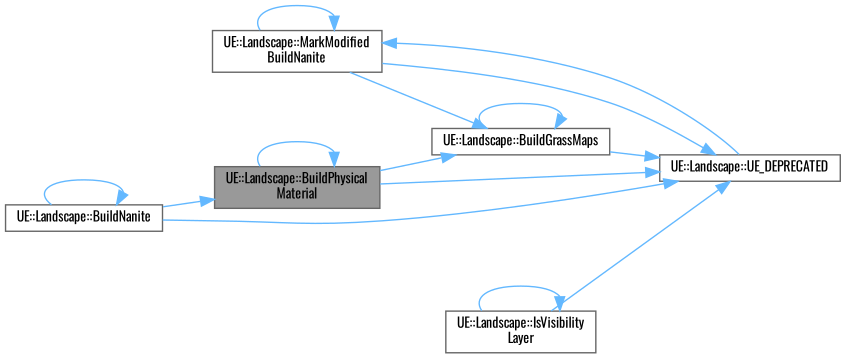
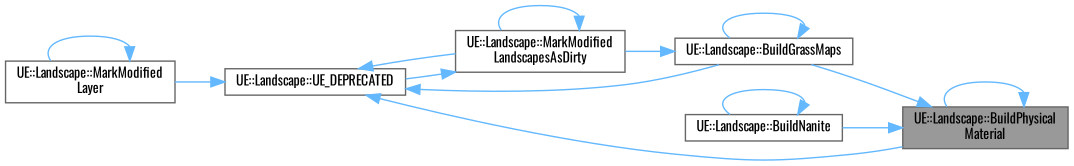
node "UE::Landscape::MarkModified BuildNanite": label "UE::Landscape::MarkModified BuildNanite" -> "UE::Landscape::MarkModified LandscapesAsDirty"
edge "UE::Landscape::BuildPhysical Material" -> "UE::Landscape::BuildGrassMaps": reversed
edge "UE::Landscape::BuildNanite" -> "UE::Landscape::UE_DEPRECATED": removed
node "UE::Landscape::IsVisibility Layer": label "UE::Landscape::IsVisibility Layer" -> "UE::Landscape::MarkModified Layer"
